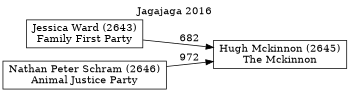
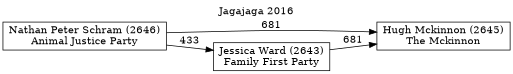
edge "Jessica Ward (2643) Family First Party" -> "Hugh Mckinnon (2645) The Mckinnon": label "682" -> "681"
edge "Nathan Peter Schram (2646) Animal Justice Party" -> "Jessica Ward (2643) Family First Party": added, label "433"
edge "Nathan Peter Schram (2646) Animal Justice Party" -> "Hugh Mckinnon (2645) The Mckinnon": label "972" -> "681"
